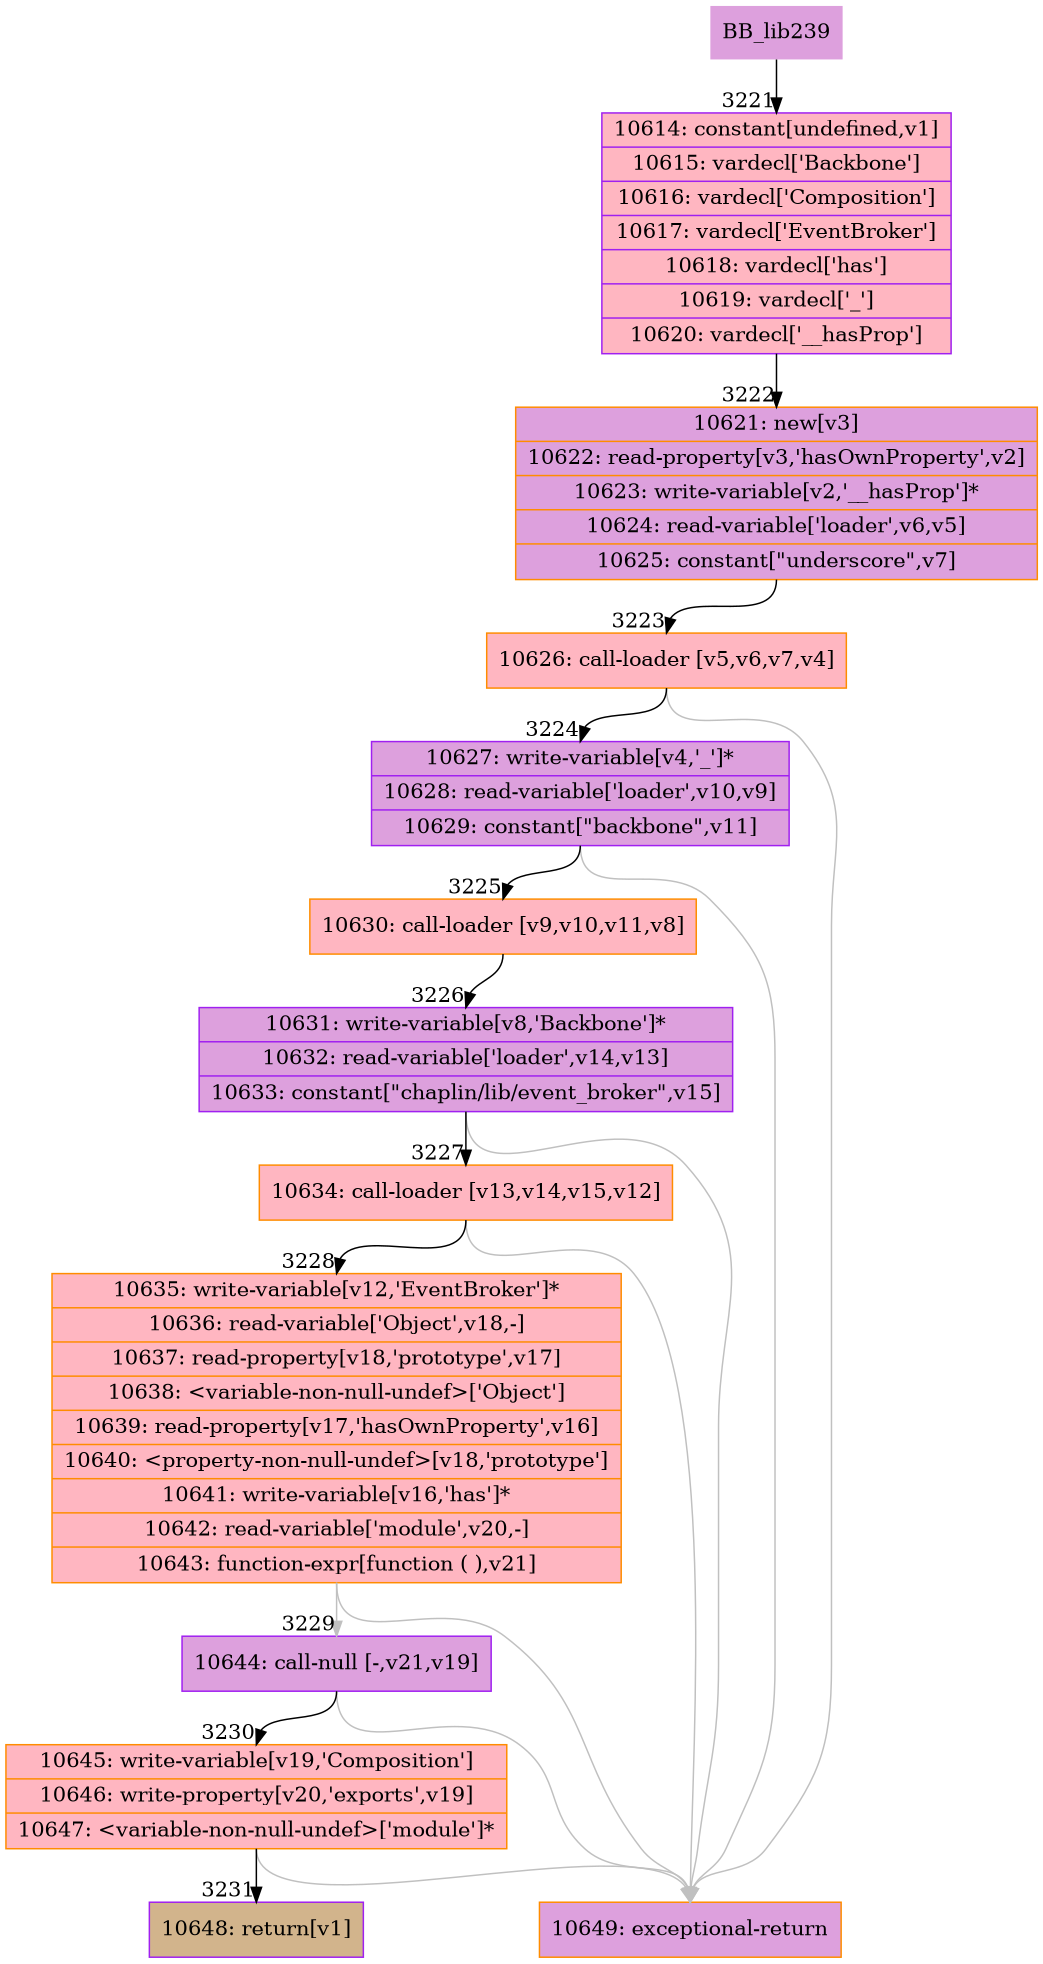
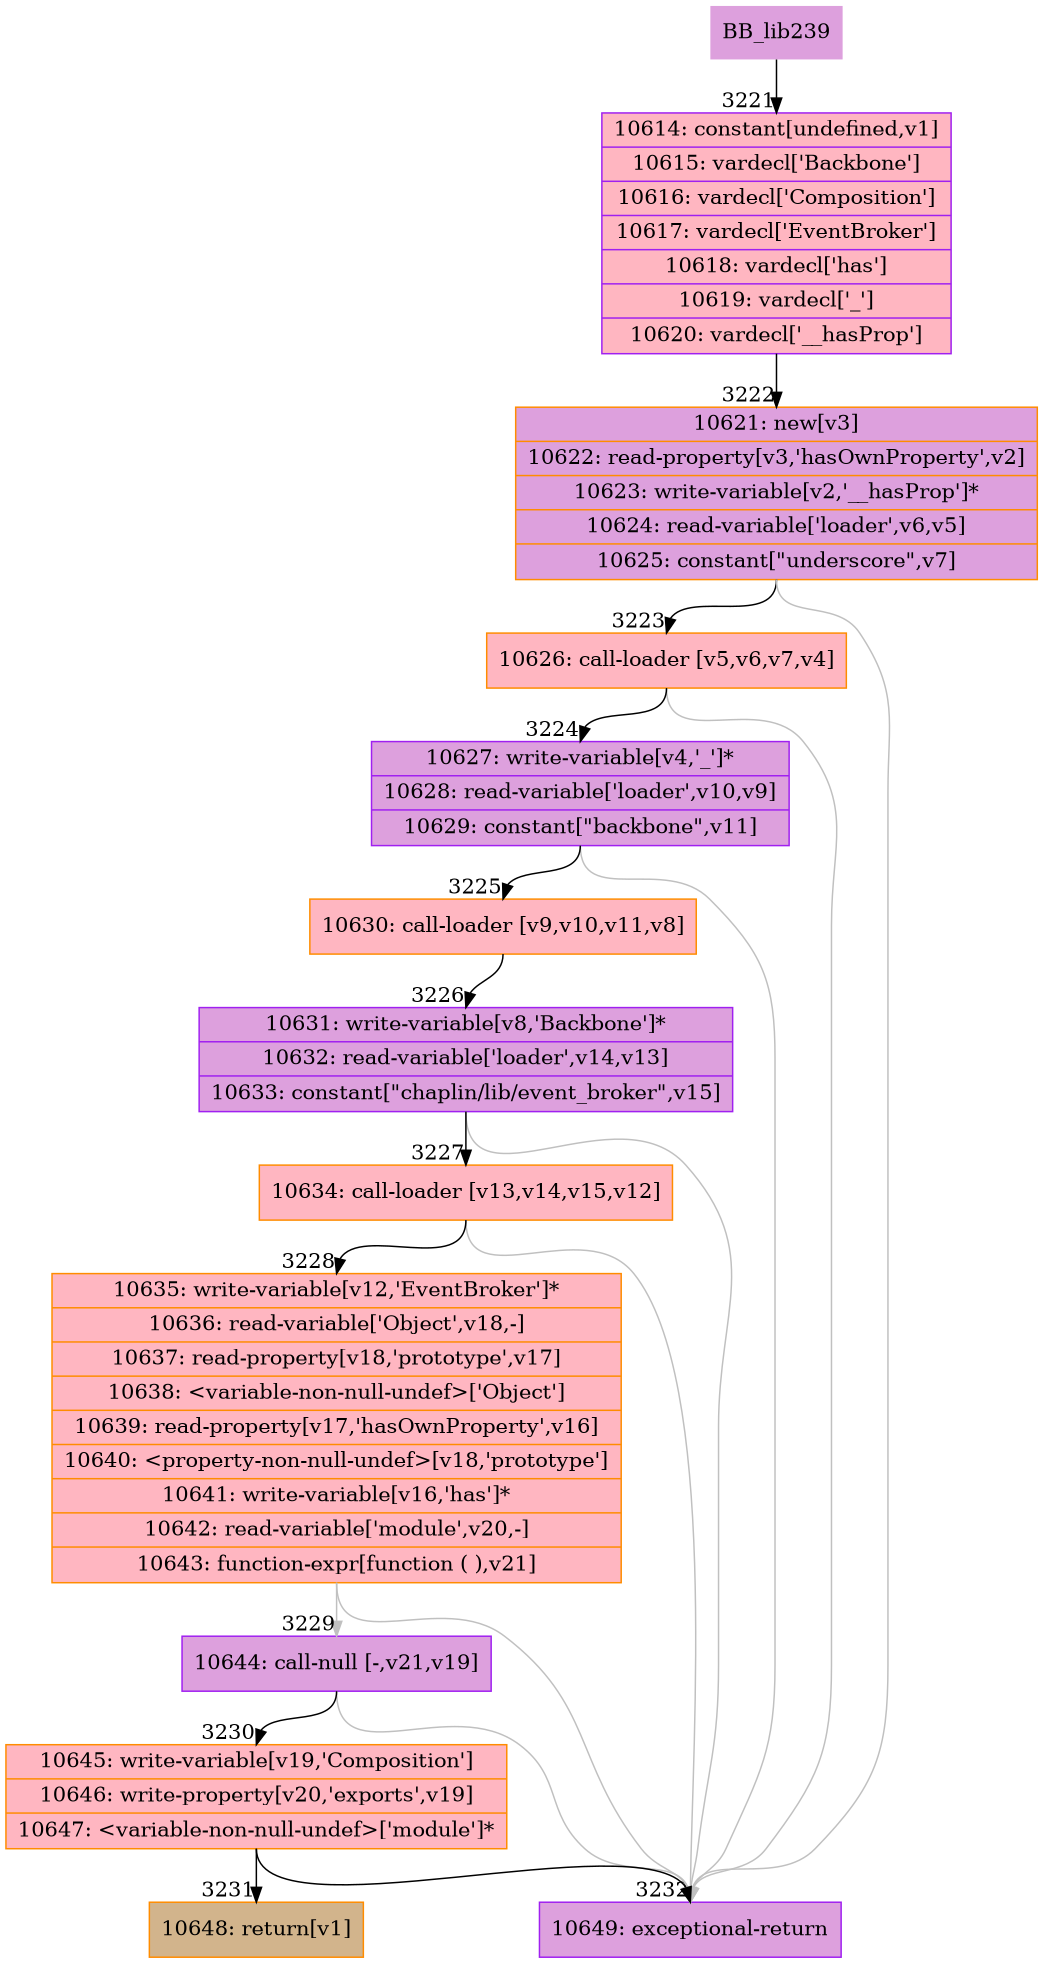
edge "10621: new[v3]" -> "10649: exceptional-return": added
edge "10645: write-variable[v19,'Composition']" -> "10649: exceptional-return": color gray -> black
node "10648: return[v1]": color purple -> darkorange
node "10649: exceptional-return": color darkorange -> purple
